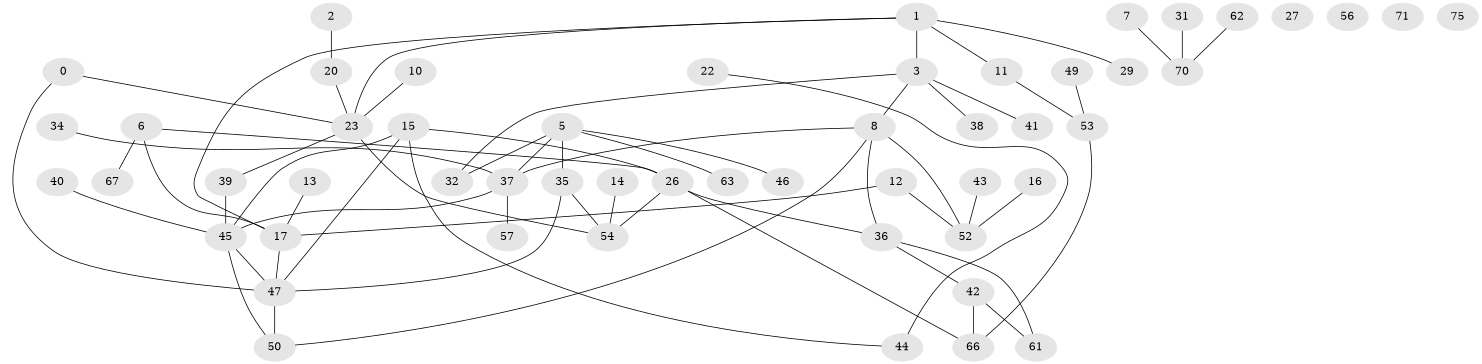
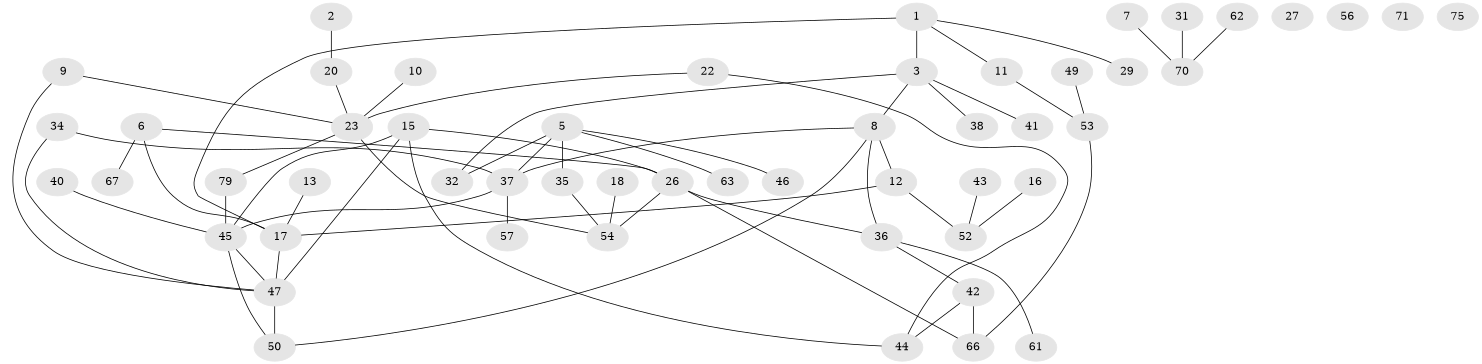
edge "1" -- "23": now "22" -- "23"
node "0": label "0" -> "9"
edge "8" -- "52": now "8" -- "12"
node "39": label "39" -> "79"
node "14": label "14" -> "18"
edge "35" -- "47": now "34" -- "47"
edge "42" -- "61": now "42" -- "44"
